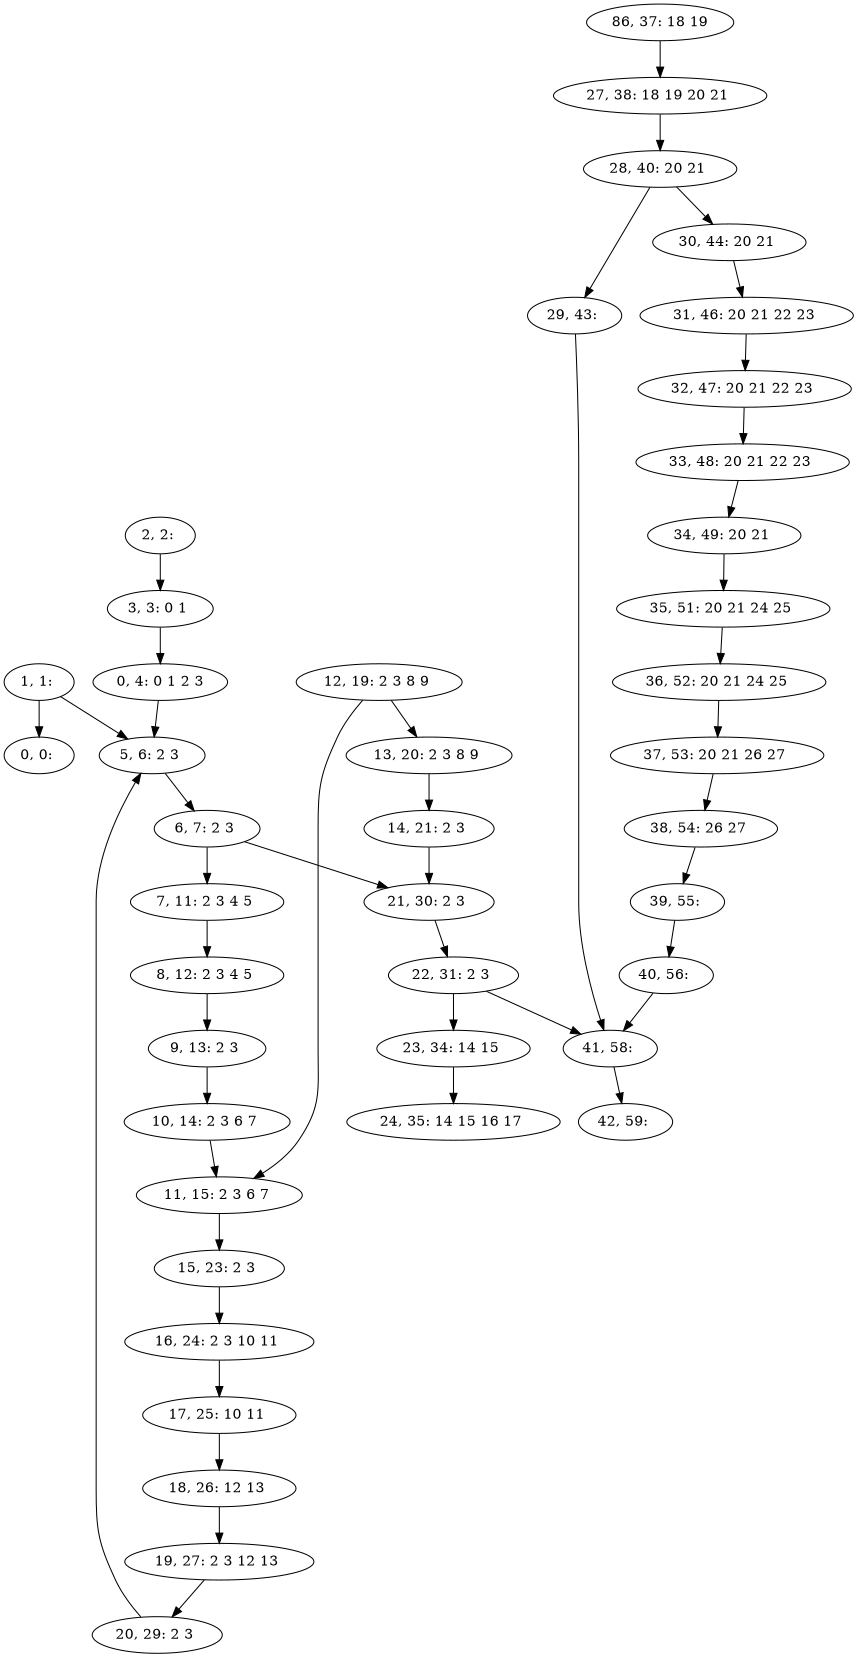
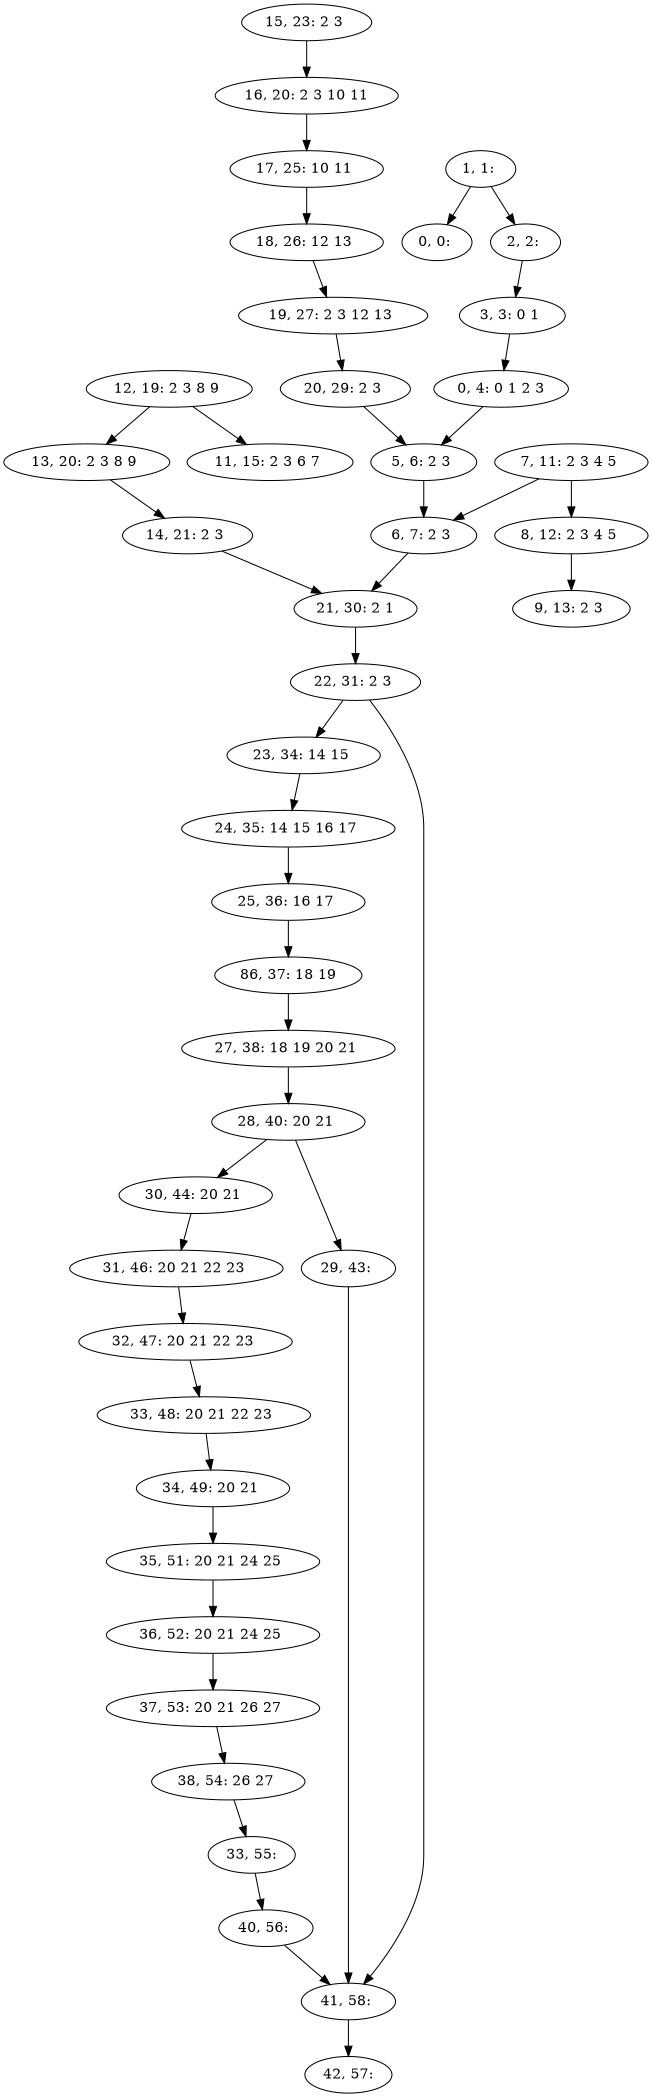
edge "1, 1:" -> "5, 6: 2 3": now "1, 1:" -> "2, 2:"
edge "6, 7: 2 3" -> "7, 11: 2 3 4 5": reversed
node "25, 36: 16 17": added
node "21, 30: 2 3": label "21, 30: 2 3" -> "21, 30: 2 1"
node "39, 55:": label "39, 55:" -> "33, 55:"
node "10, 14: 2 3 6 7": removed
node "42, 59:": label "42, 59:" -> "42, 57:"
edge "11, 15: 2 3 6 7" -> "15, 23: 2 3": removed
node "16, 24: 2 3 10 11": label "16, 24: 2 3 10 11" -> "16, 20: 2 3 10 11"
